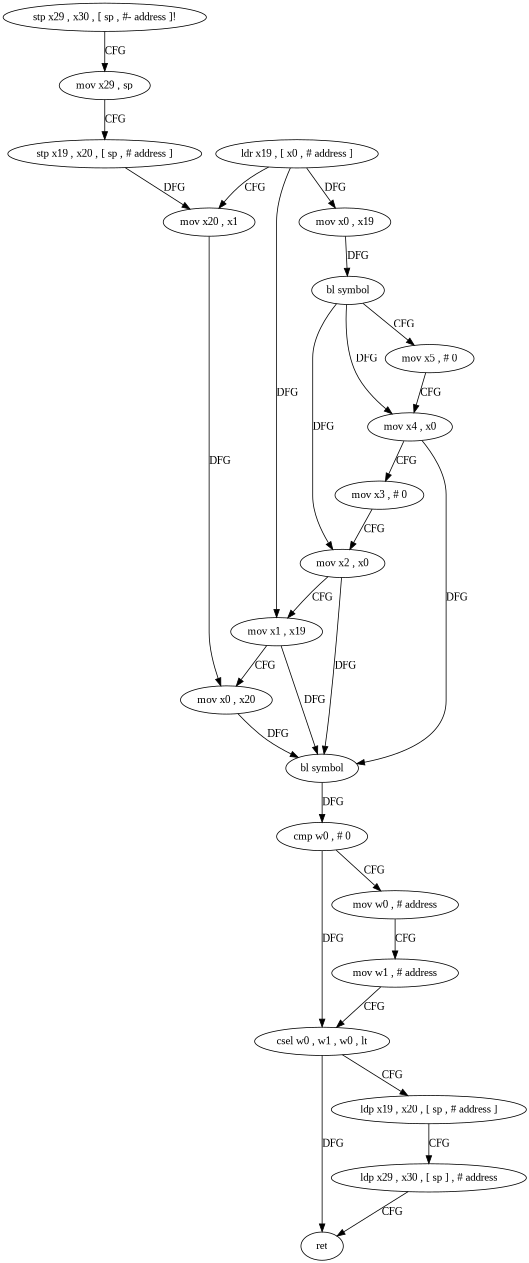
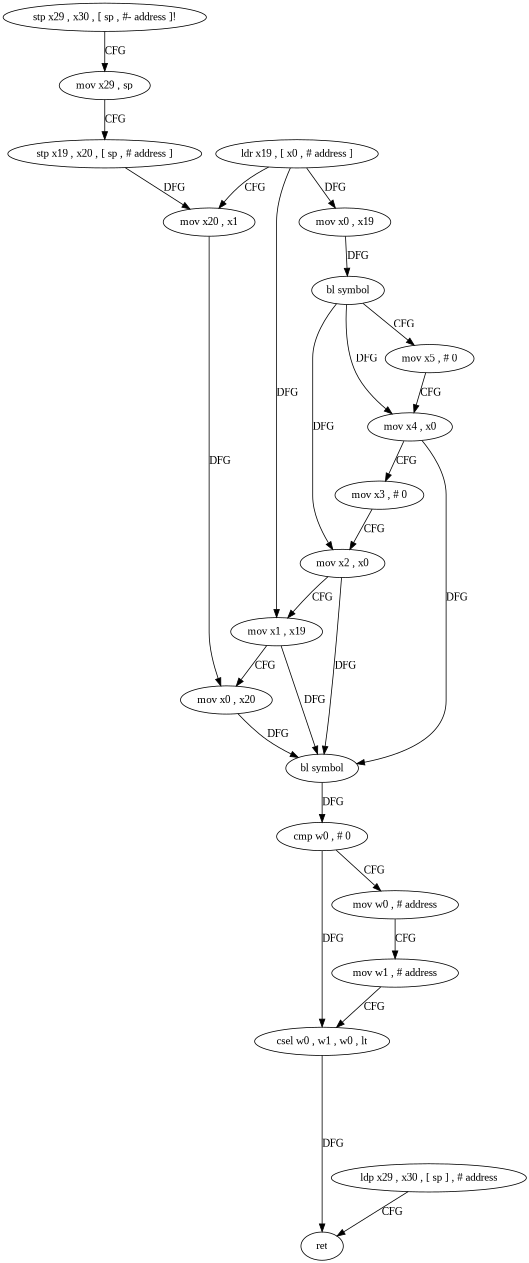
node "ldp x19 , x20 , [ sp , # address ]": removed
